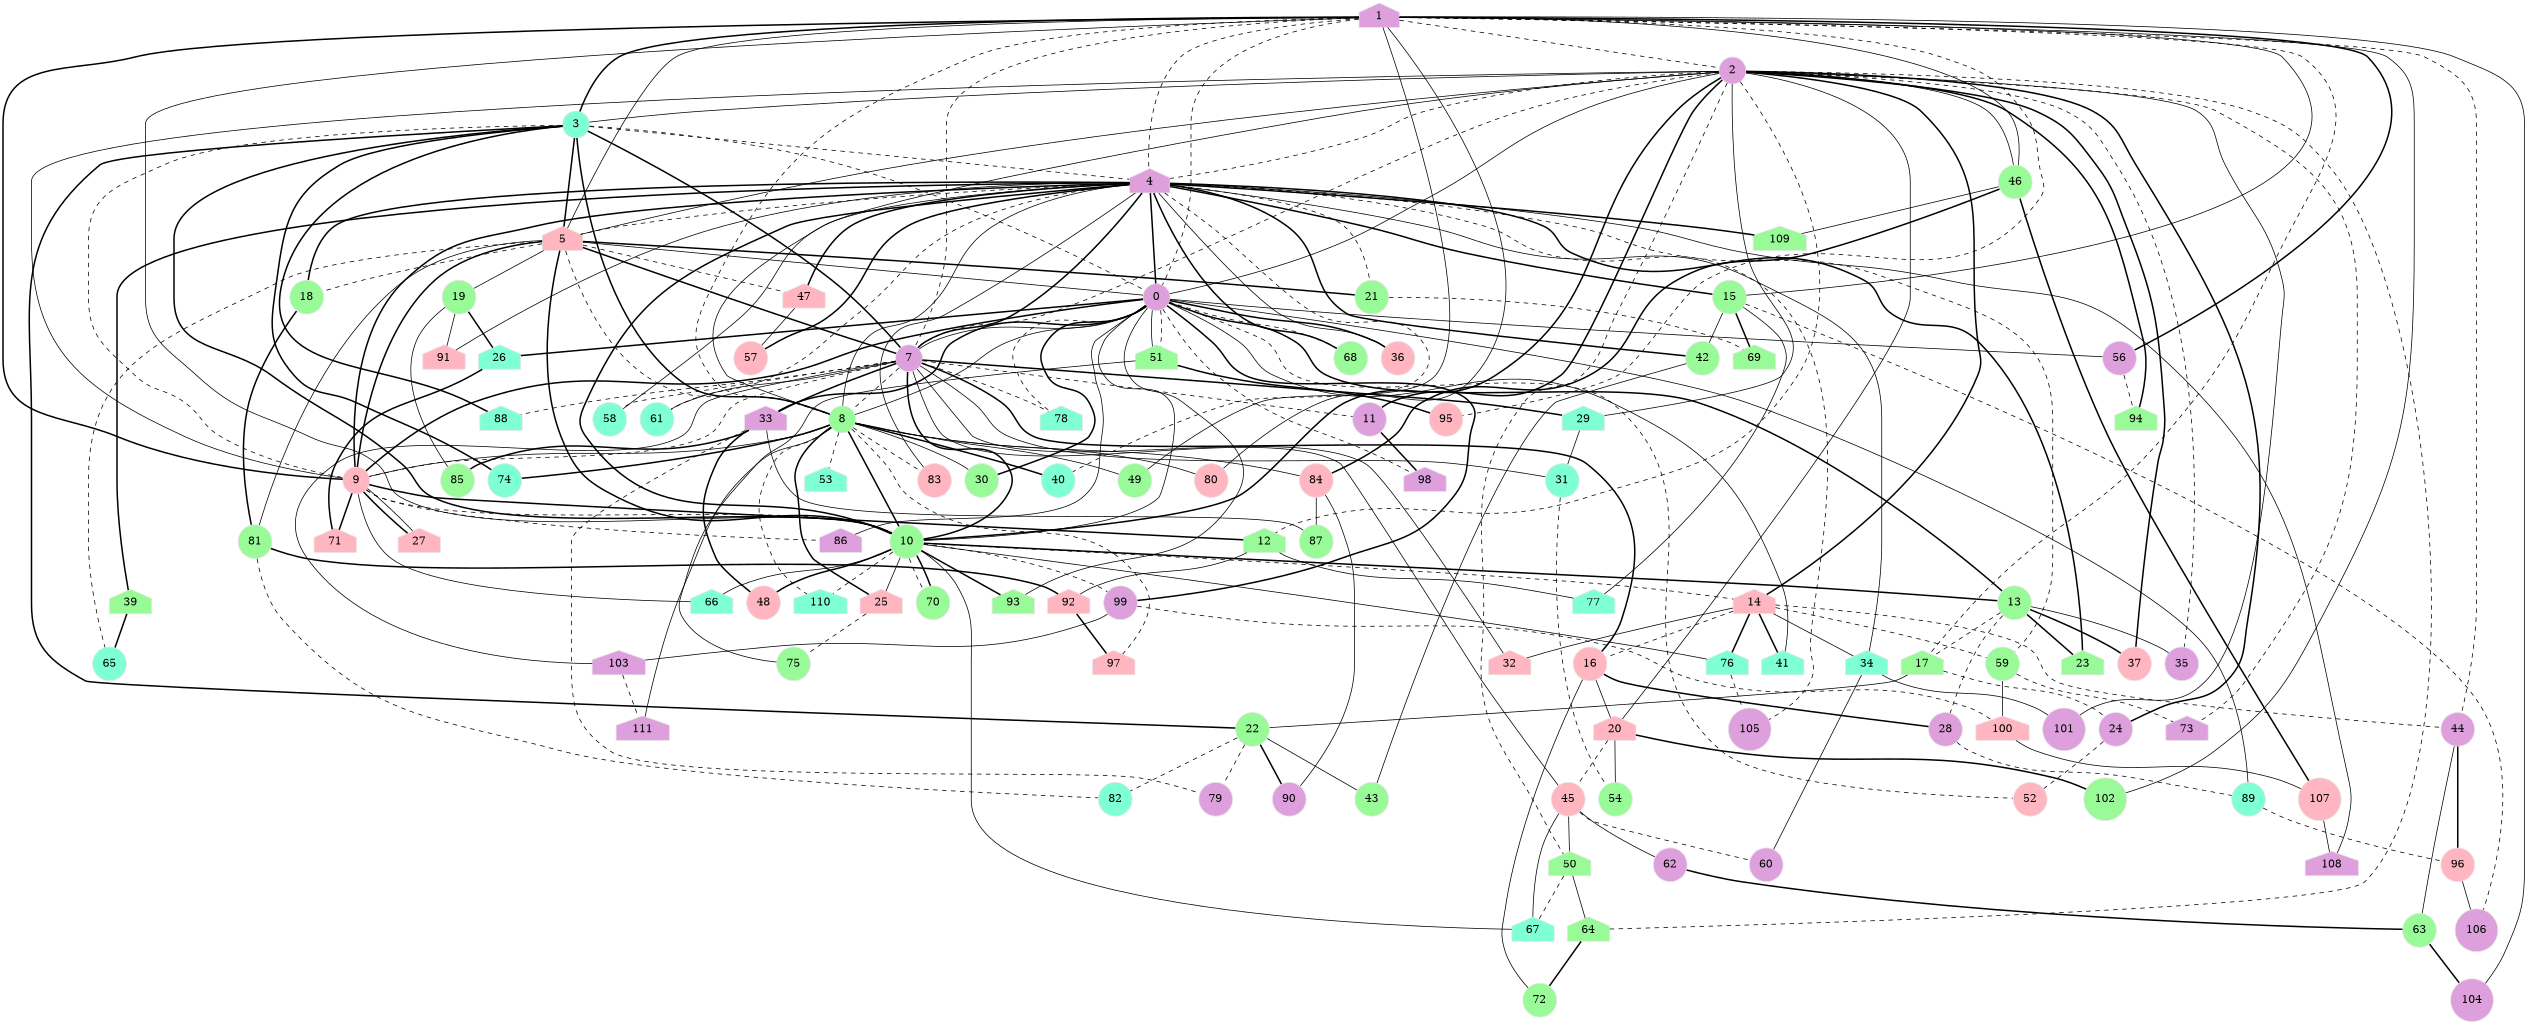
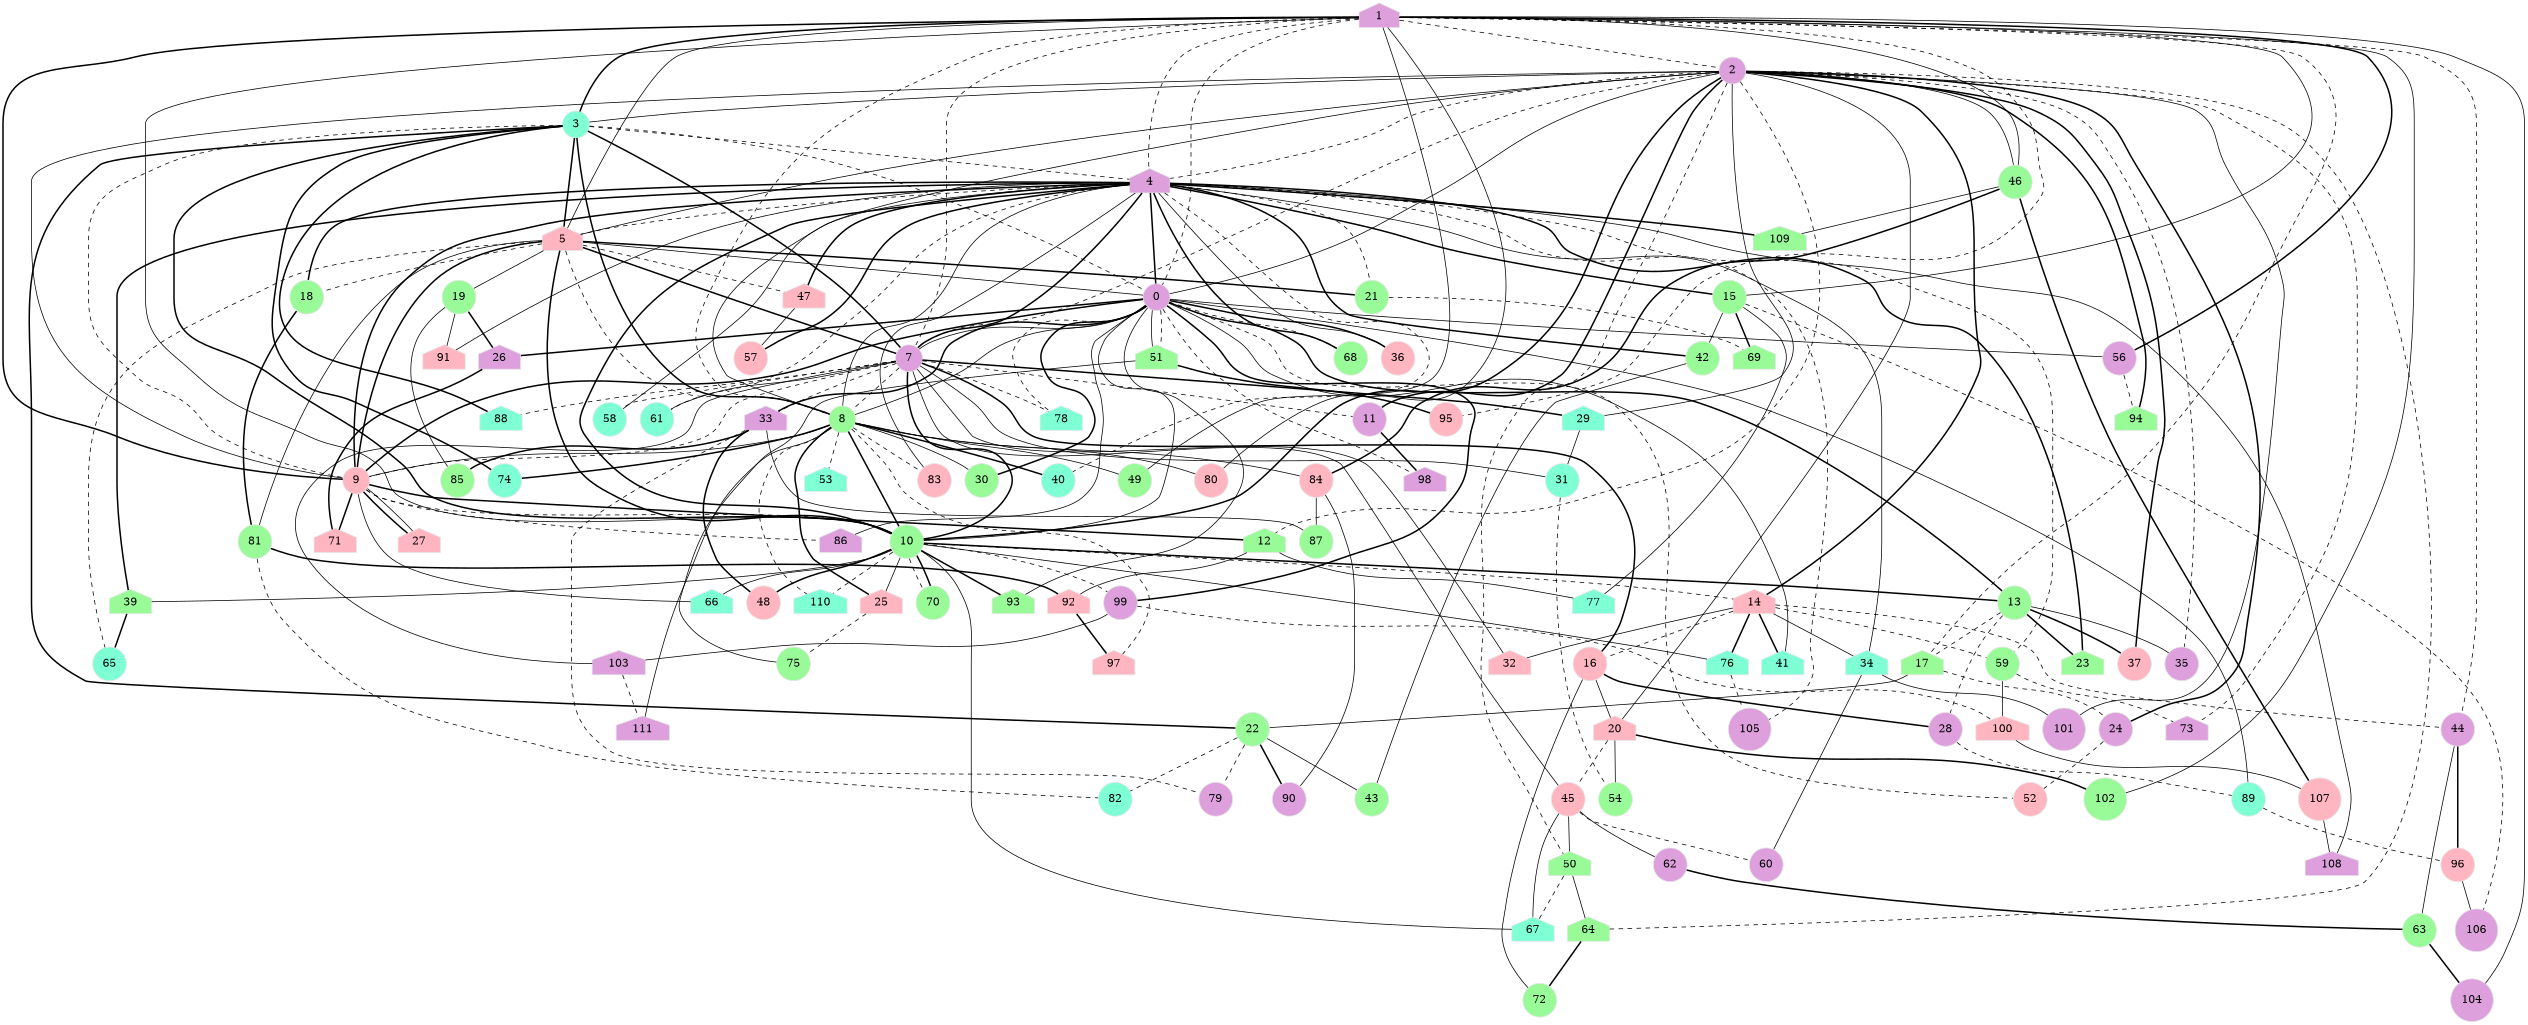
node "26": fillcolor aquamarine -> plum
edge "7" -- "33": style bold -> dashed
edge "10" -- "39": added
